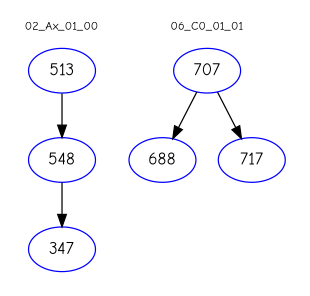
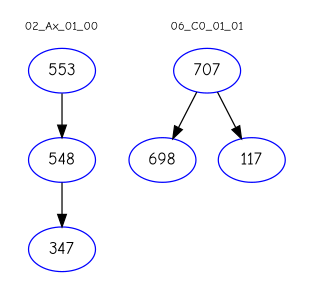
node "513": label "513" -> "553"
node "688": label "688" -> "698"
node "717": label "717" -> "117"
